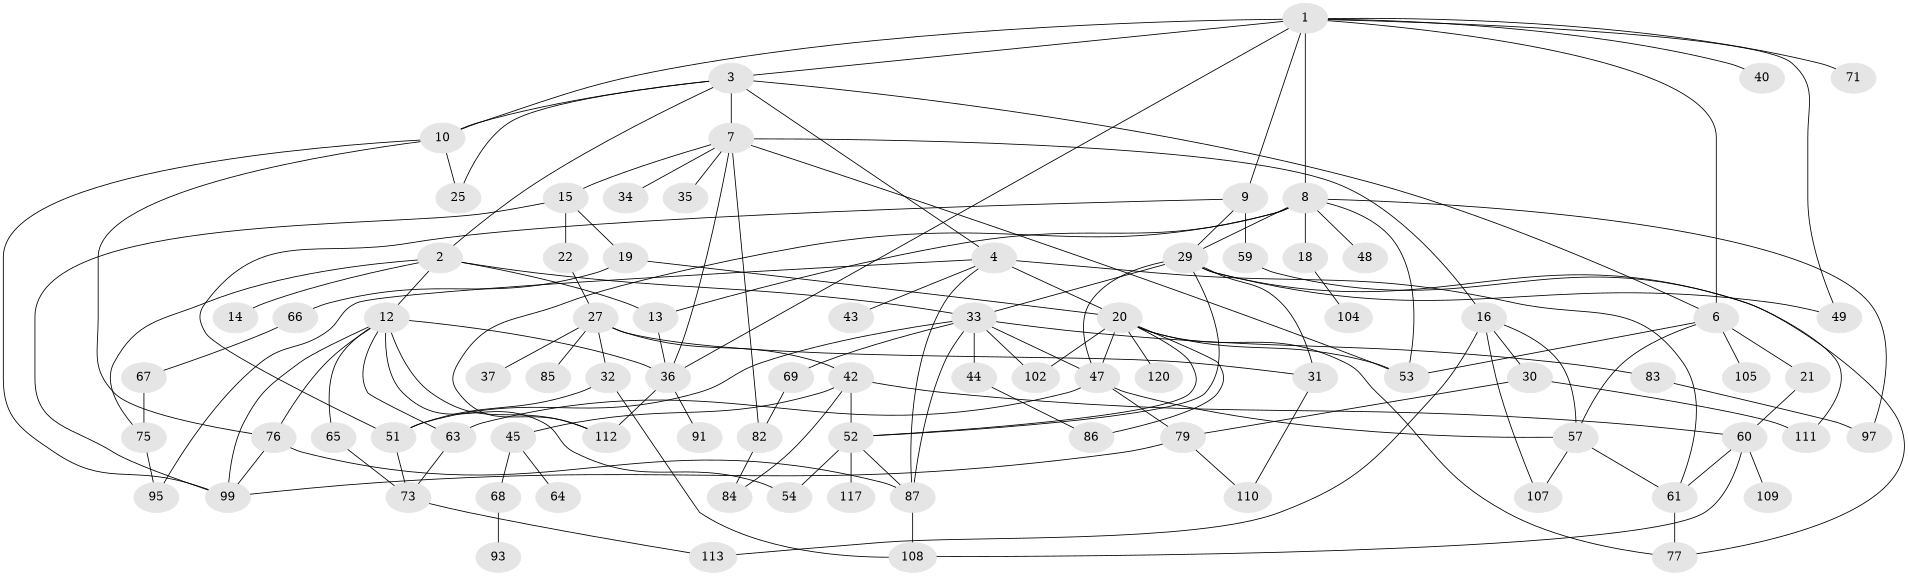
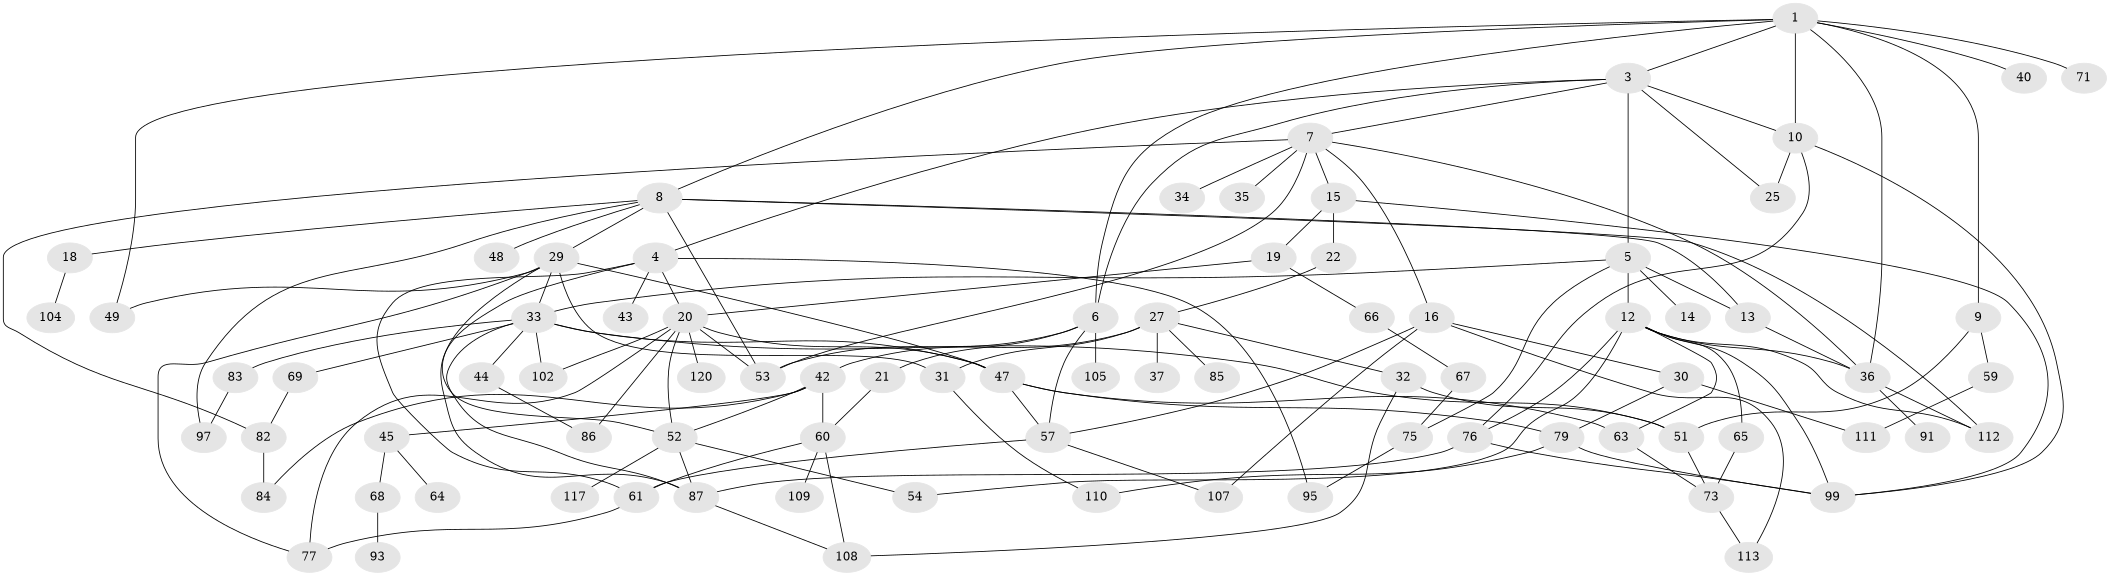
edge "9" -- "29": removed
node "2": label "2" -> "5"
